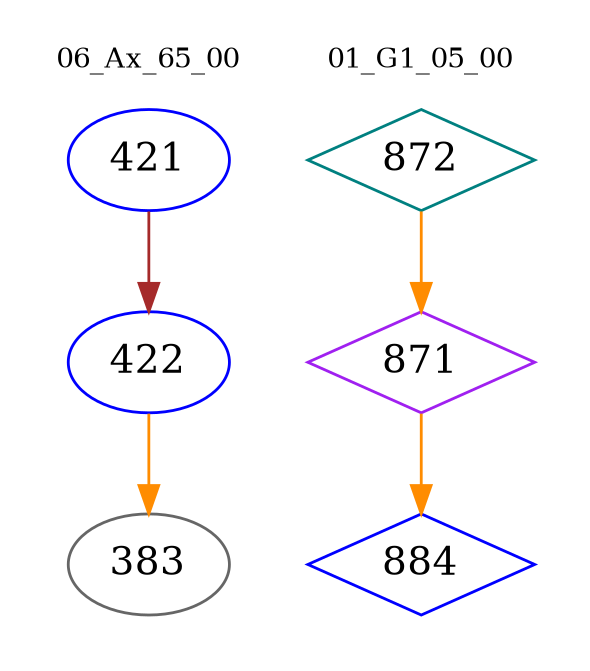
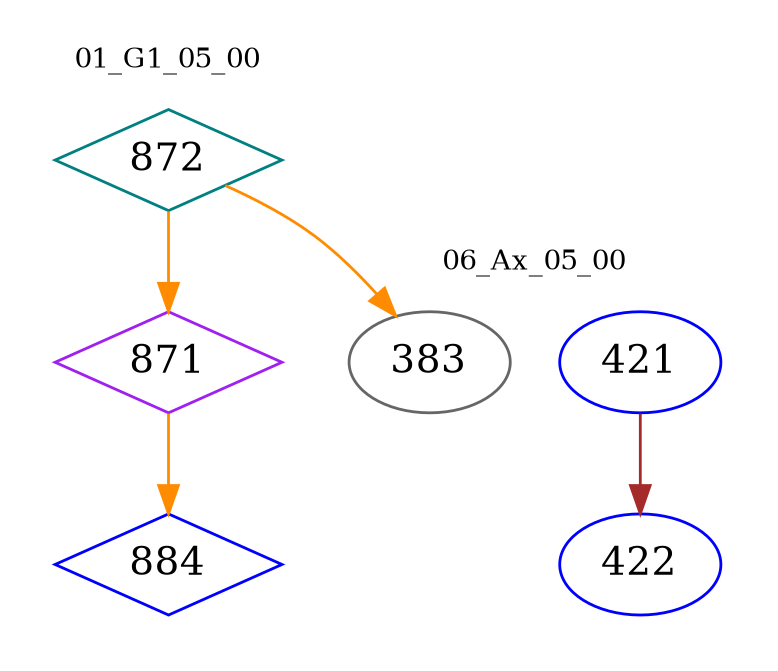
cluster "06_Ax_65_00": label "06_Ax_65_00" -> "06_Ax_05_00"
edge "422" -> "383": now "872" -> "383"
